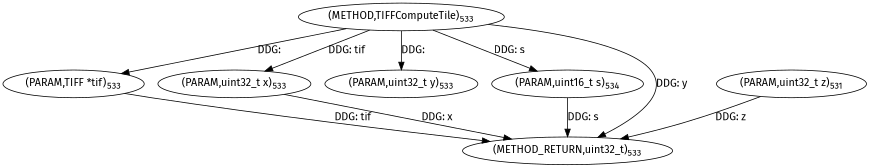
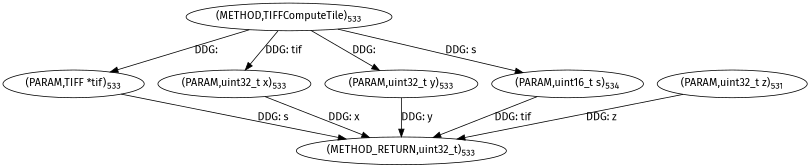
edge "(METHOD,TIFFComputeTile)" -> "(METHOD_RETURN,uint32_t)": now "(PARAM,uint32_t y)" -> "(METHOD_RETURN,uint32_t)"
edge "(PARAM,TIFF *tif)" -> "(METHOD_RETURN,uint32_t)": label "DDG: tif" -> "DDG: s"
edge "(PARAM,uint16_t s)" -> "(METHOD_RETURN,uint32_t)": label "DDG: s" -> "DDG: tif"
